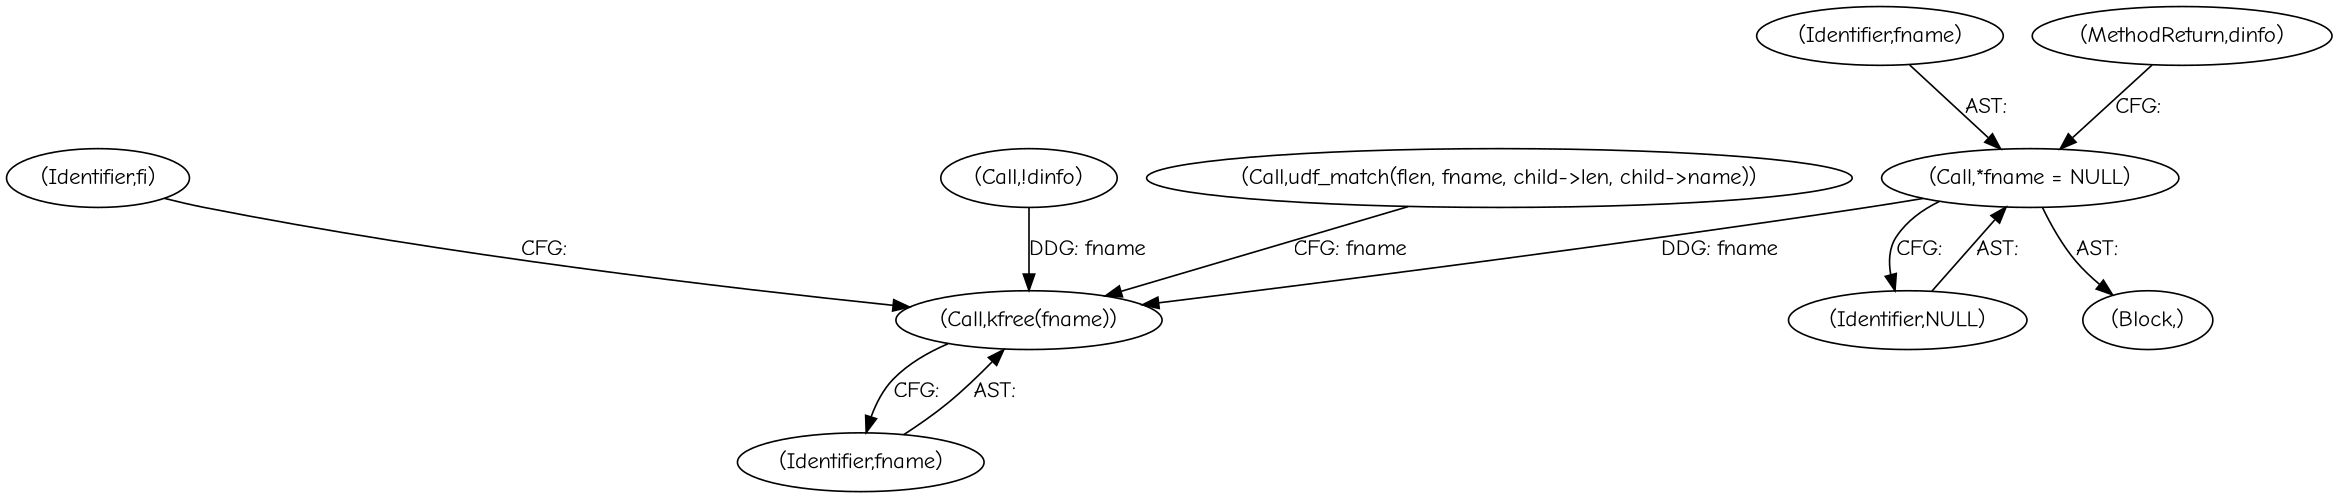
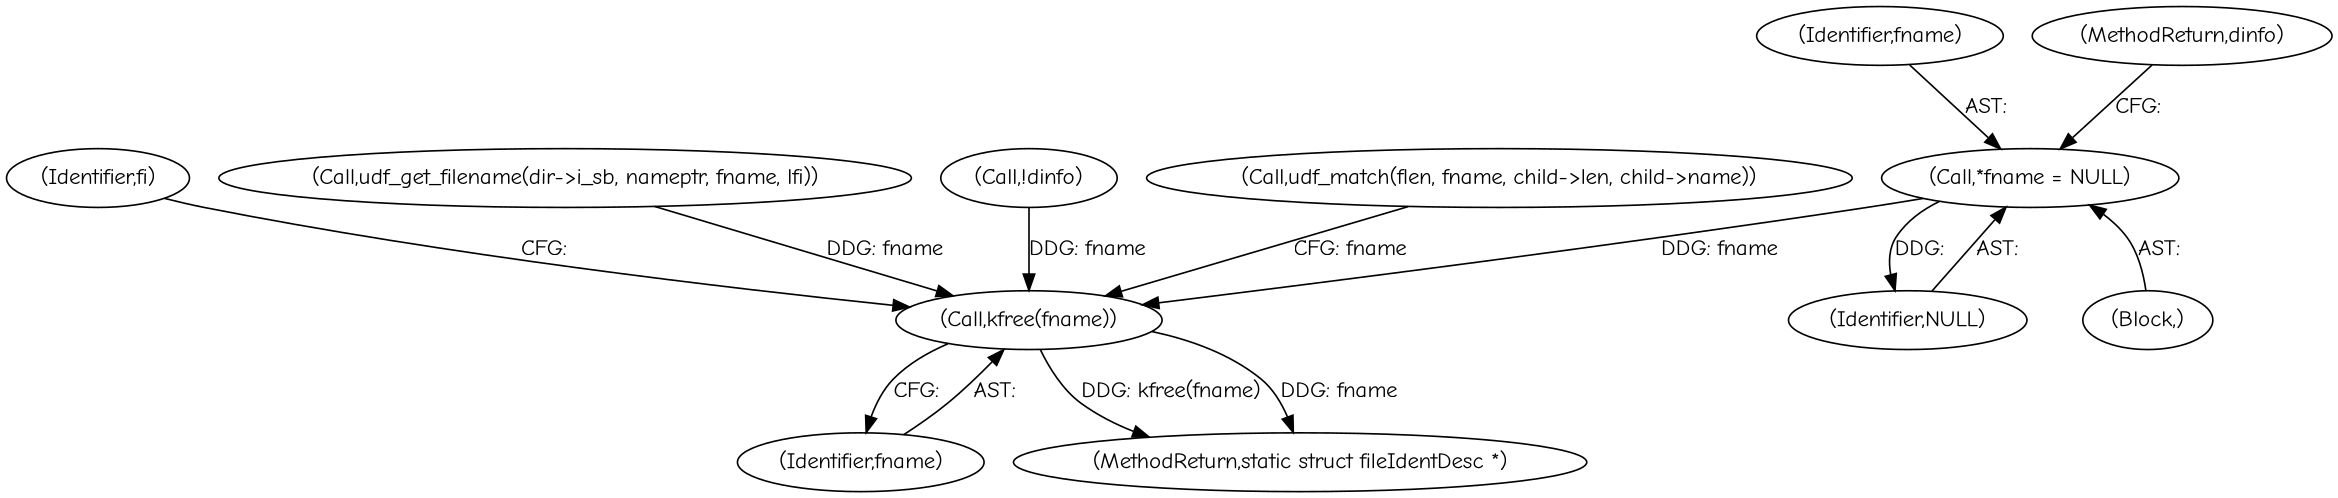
node "(Call,udf_get_filename(dir->i_sb, nameptr, fname, lfi))": added
edge "(Call,*fname = NULL)" -> "(Identifier,NULL)": label "CFG: " -> "DDG: "
edge "(Call,*fname = NULL)" -> "(Block,)": reversed
node "(MethodReturn,static struct fileIdentDesc *)": added
